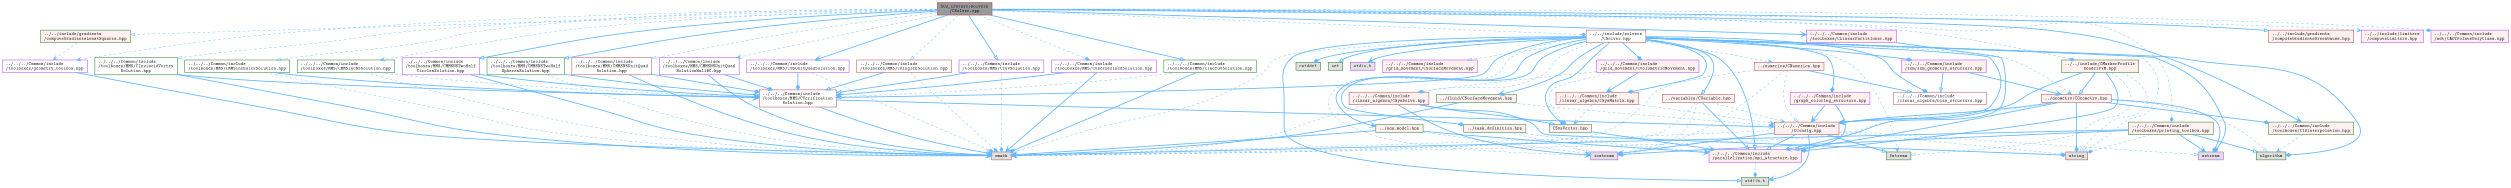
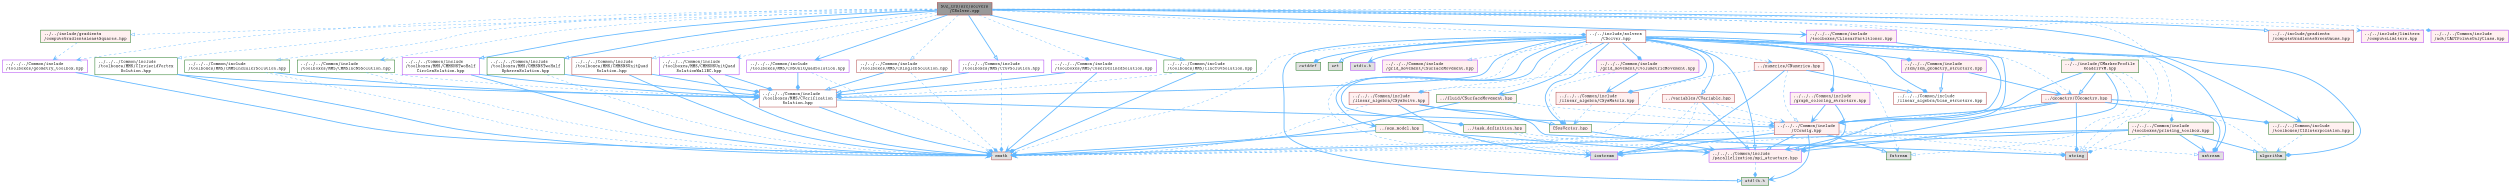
edge "../numerics/CNumerics.hpp" -> "iostream": style dashed -> bold
